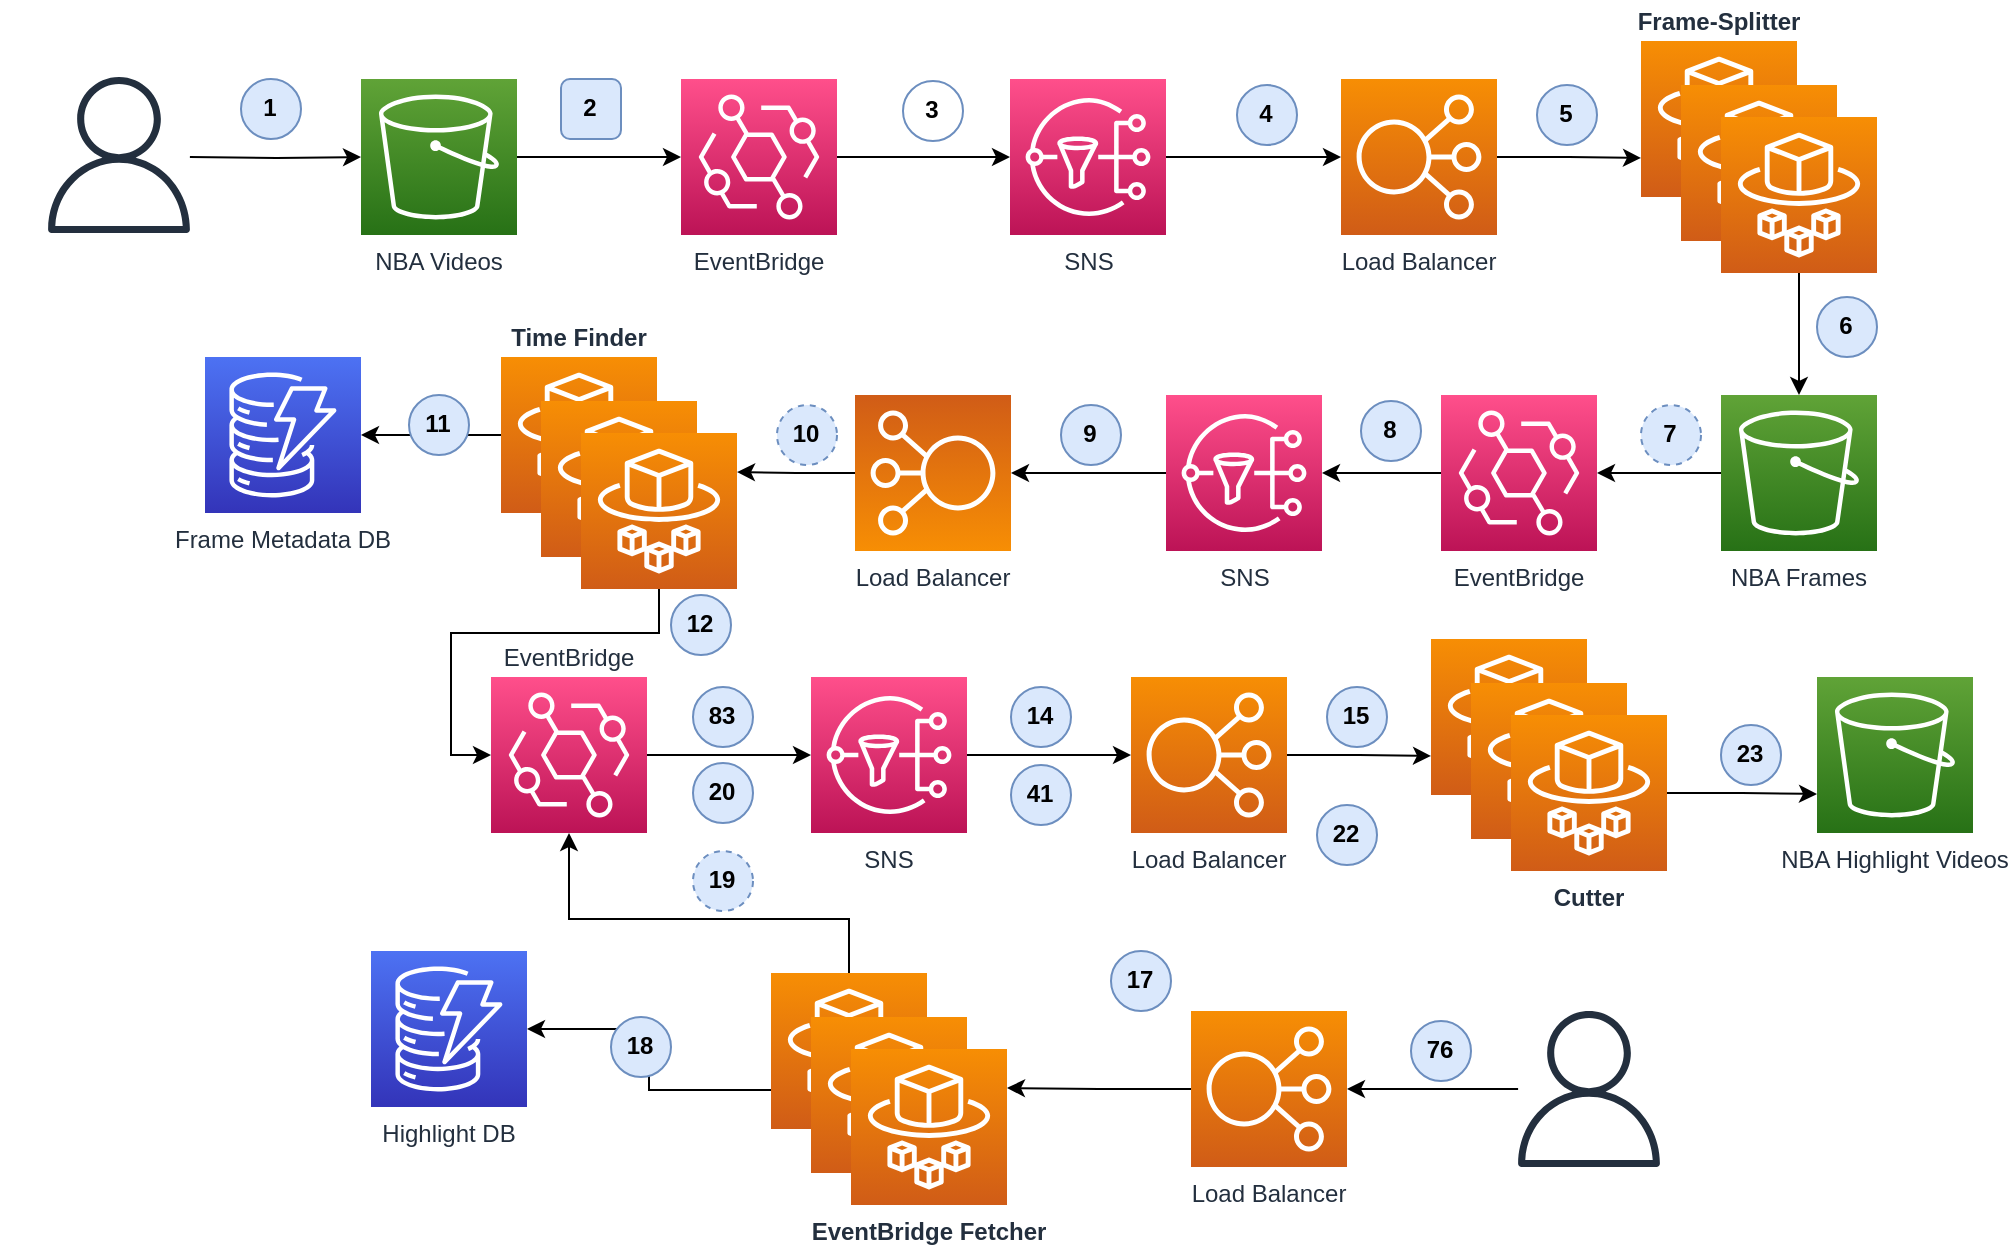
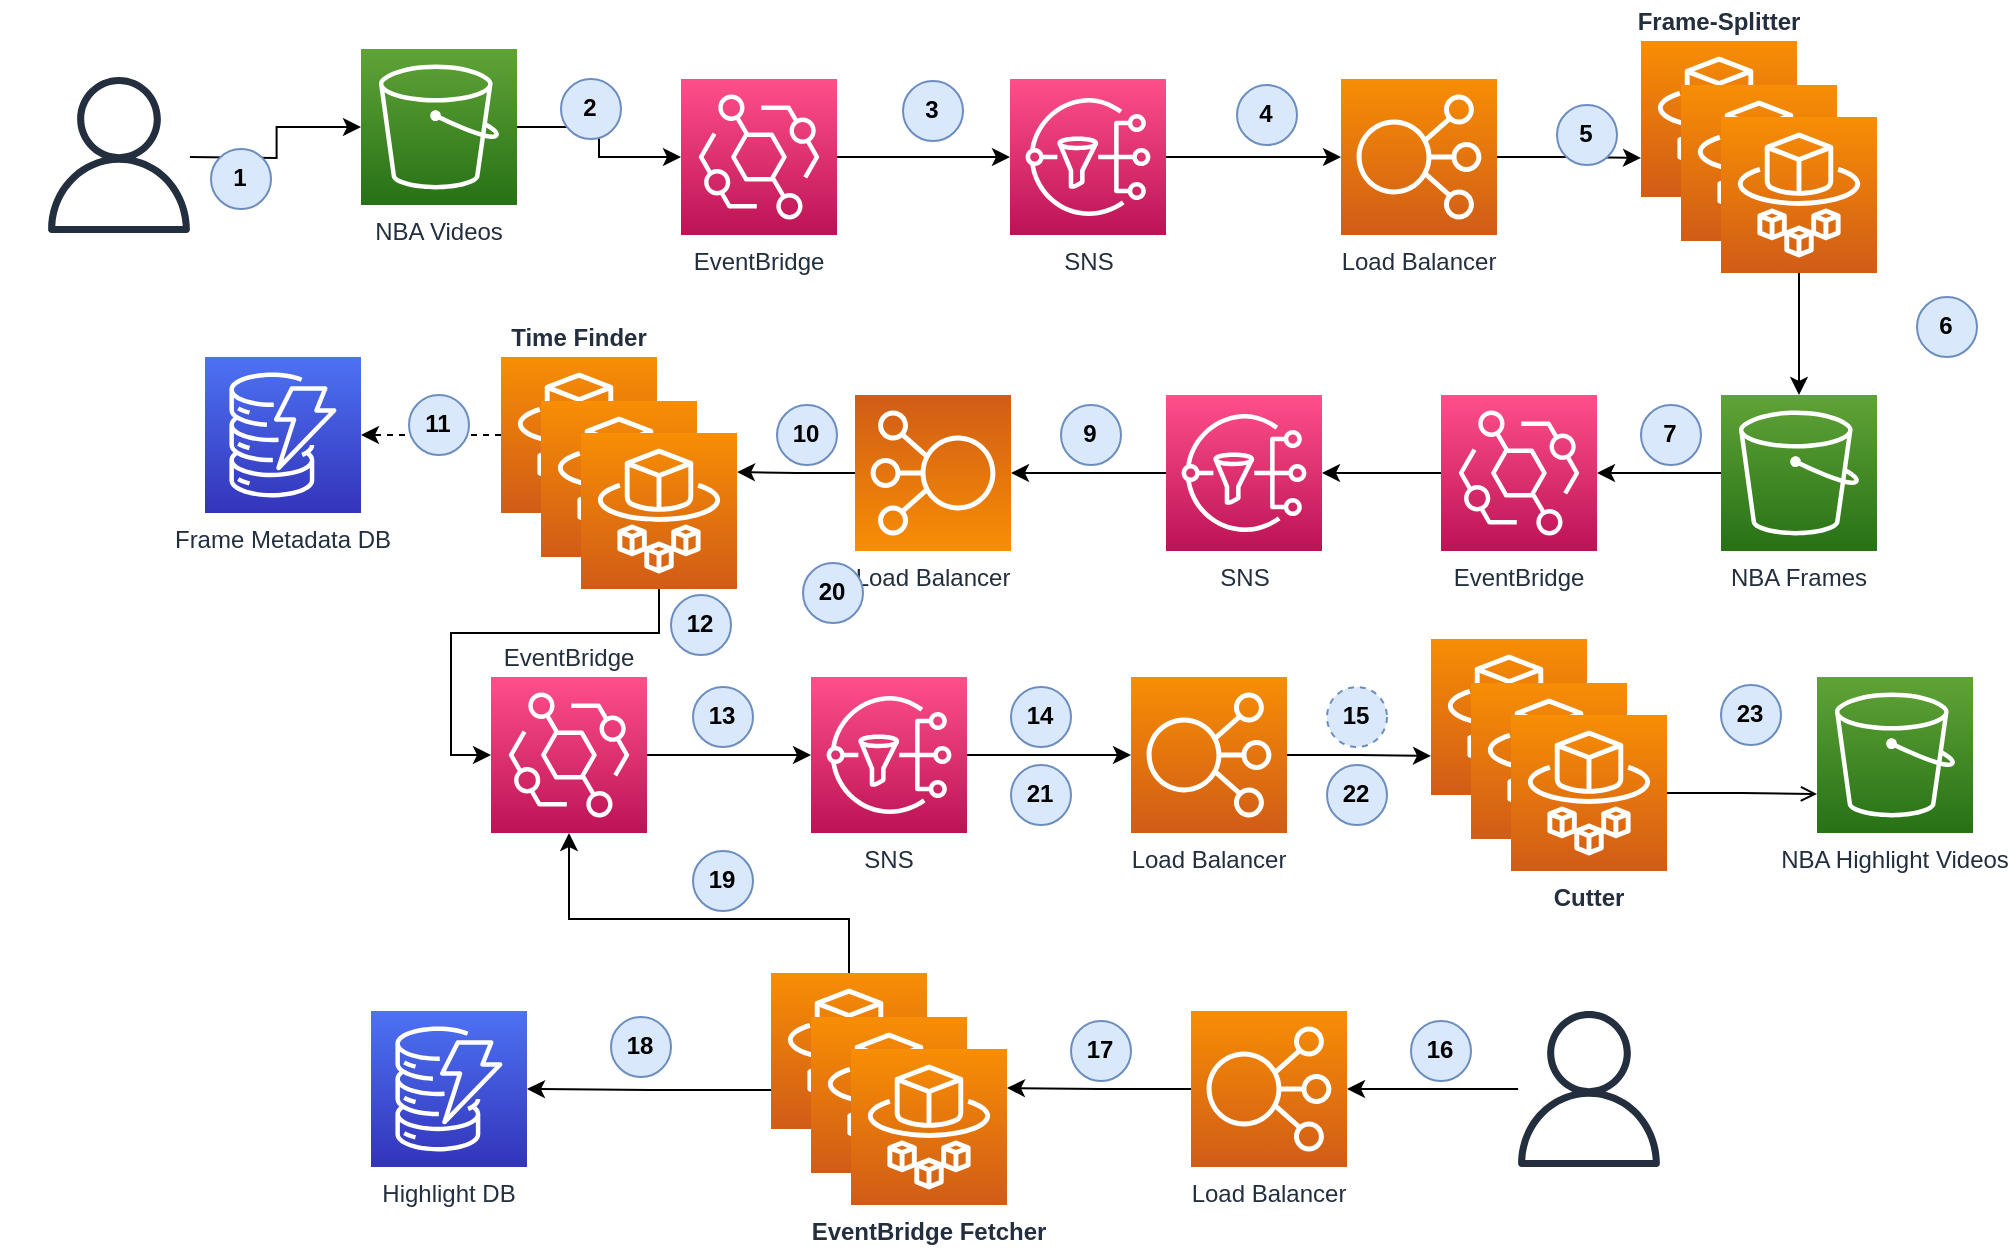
node "1": moved (271, 109) -> (241, 179)
node "2": shape rounded rectangle -> ellipse
node "3": fillcolor #ffffff -> #dae8fc
node "5": moved (1567, 115) -> (1587, 135)
node "NBA Videos": moved (439, 157) -> (439, 127)
node "6": moved (1847, 327) -> (1947, 327)
node "8": removed
edge "Time Finder" -> "Frame Metadata DB": style solid -> dashed
node "10": style dashed -> solid
node "7": style dashed -> solid
node "83": label "83" -> "13"
node "15": style solid -> dashed
node "23": moved (1751, 755) -> (1751, 715)
node "20": moved (723, 793) -> (833, 593)
edge "Cutter" -> "NBA Highlight Videos": arrowhead classic -> open
node "41": label "41" -> "21"
node "22": moved (1347, 835) -> (1357, 795)
node "19": style dashed -> solid
node "17": moved (1141, 981) -> (1101, 1051)
node "Highlight DB": moved (449, 1029) -> (449, 1089)
node "76": label "76" -> "16"
